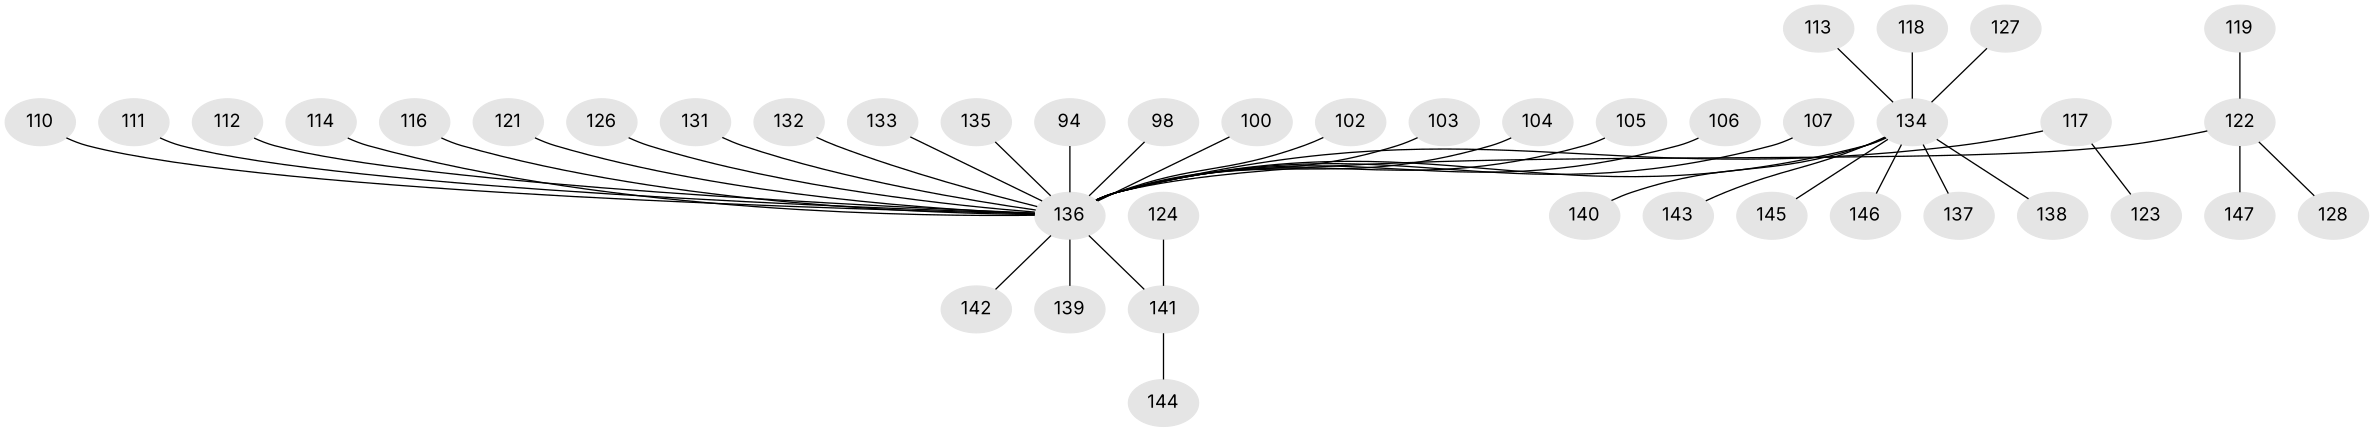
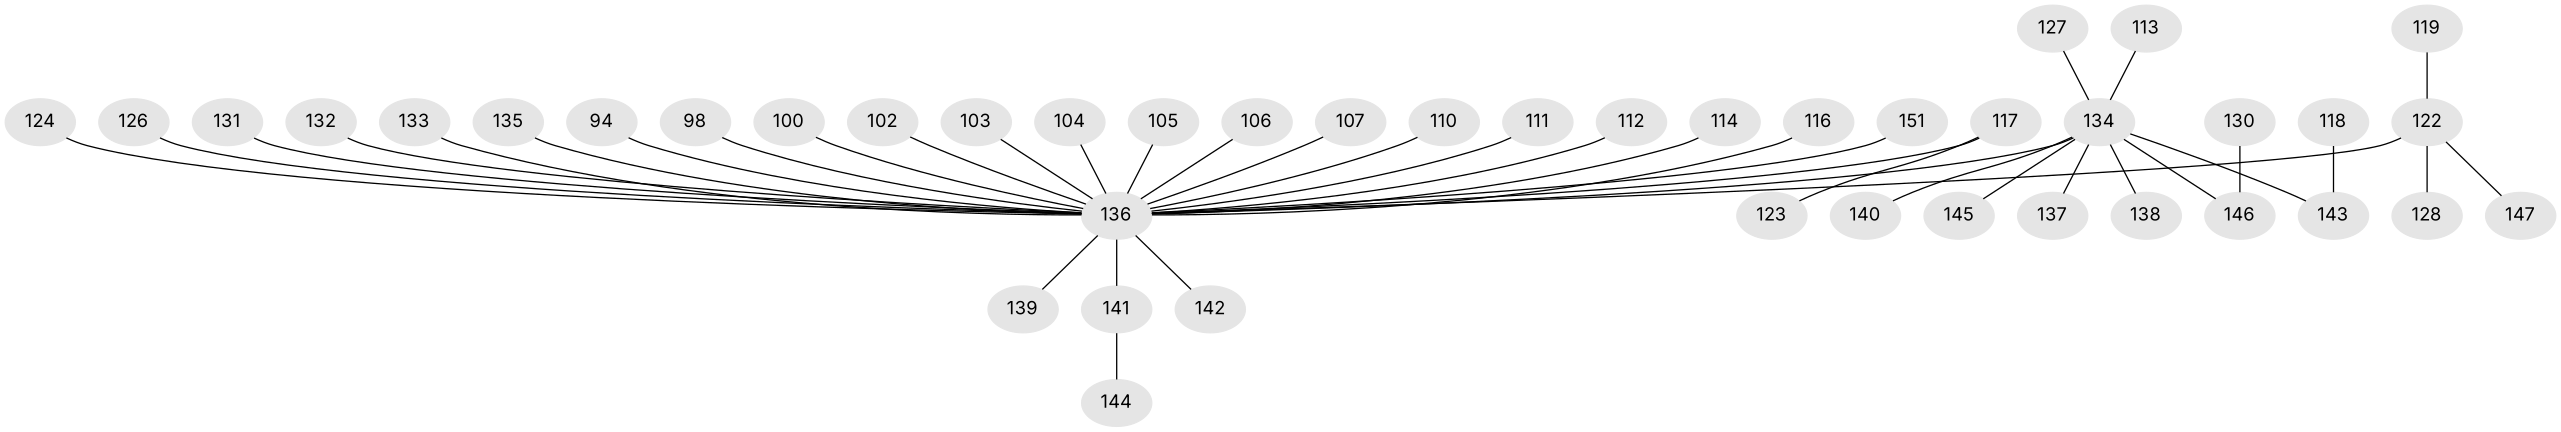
edge "118" -- "134": now "118" -- "143"
node "121": label "121" -> "151"
node "130": added
edge "124" -- "141": now "124" -- "136"
